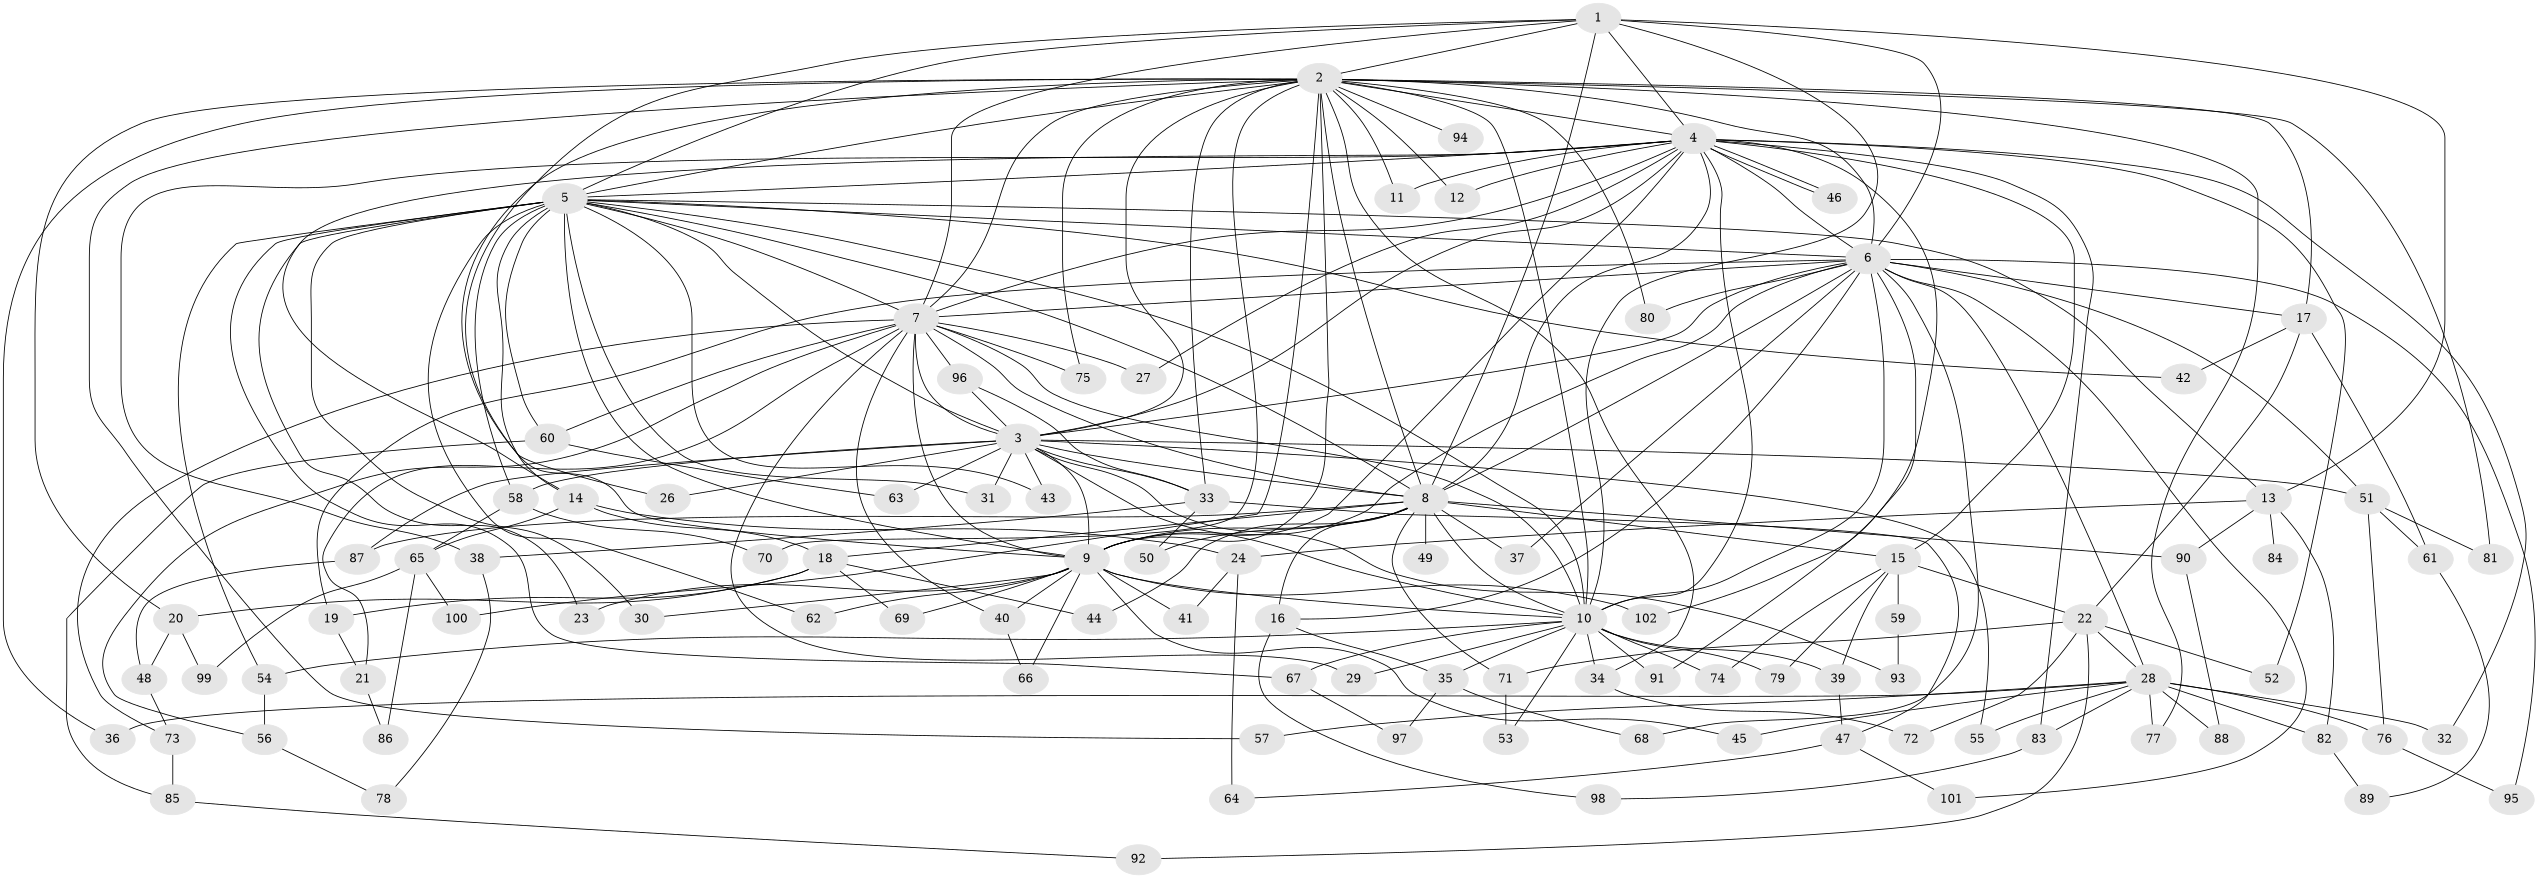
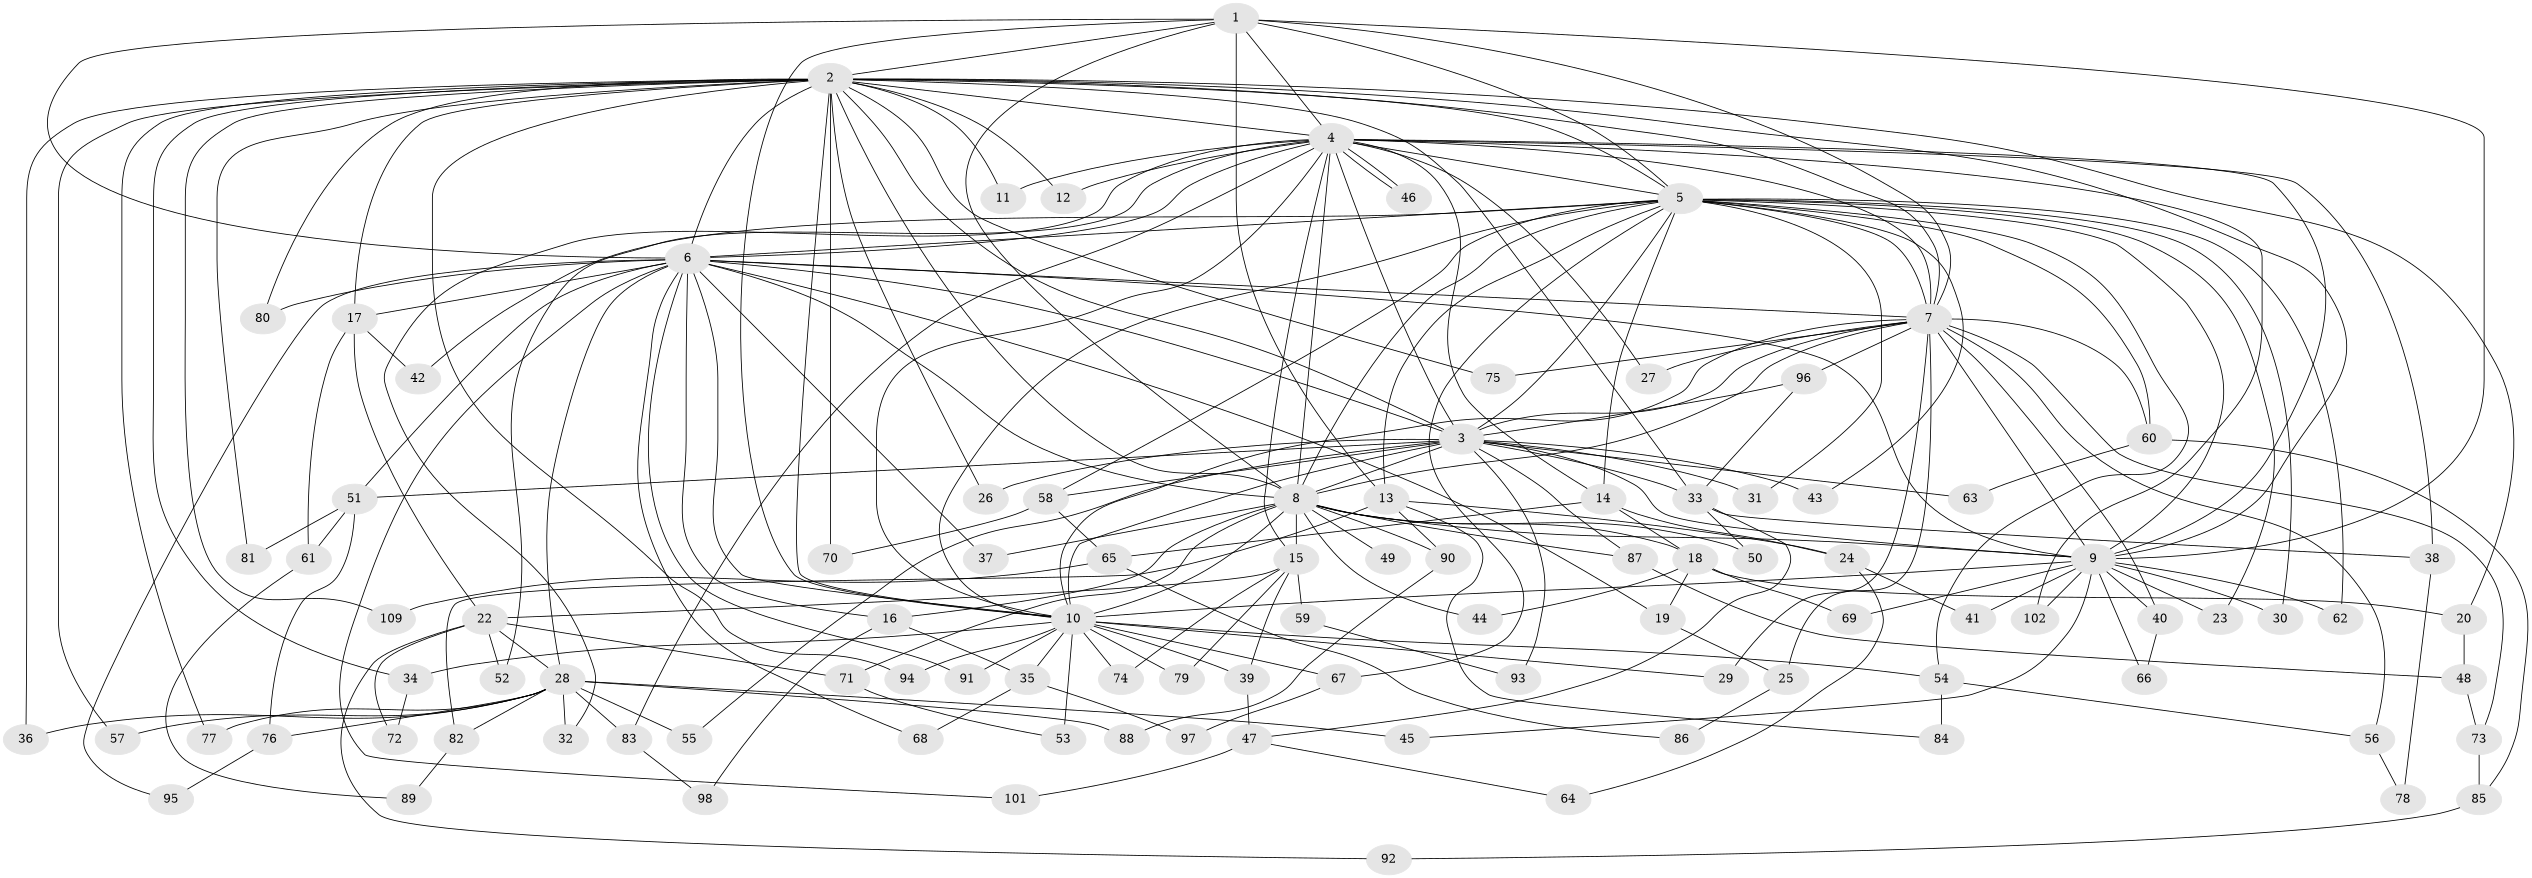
node "100": label "100" -> "109"
edge "10" -- "94": added
node "99": removed
node "21": label "21" -> "25"
edge "54" -- "84": added
